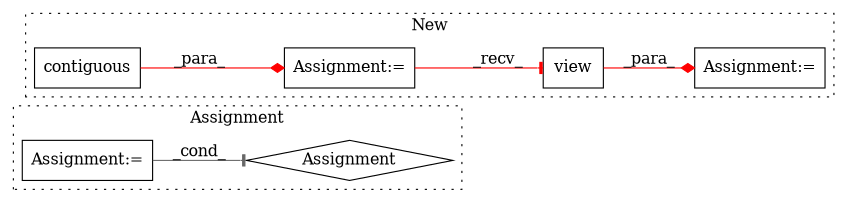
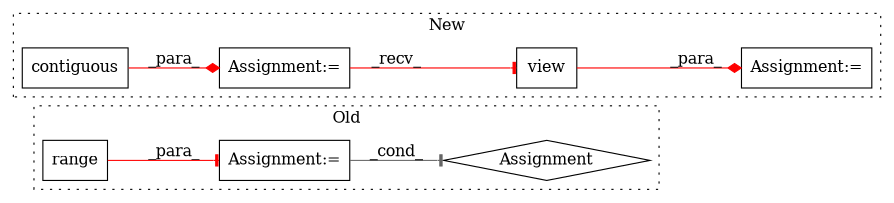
cluster "Assignment": label "Assignment" -> "Old"
node "range": added
